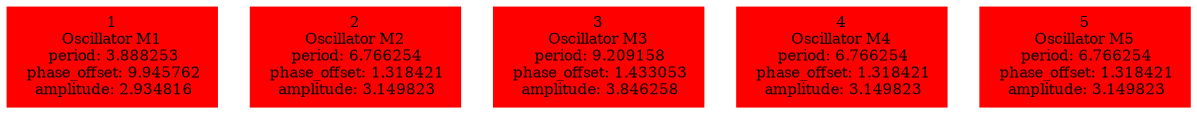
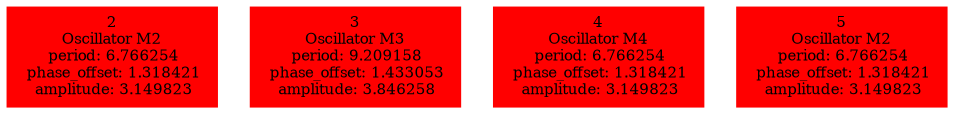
node "5": text "Oscillator M5" -> "Oscillator M2"
node "1": removed
